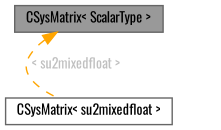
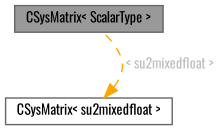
edge "CSysMatrix< su2mixedfloat >" -> "CSysMatrix< ScalarType >": reversed
